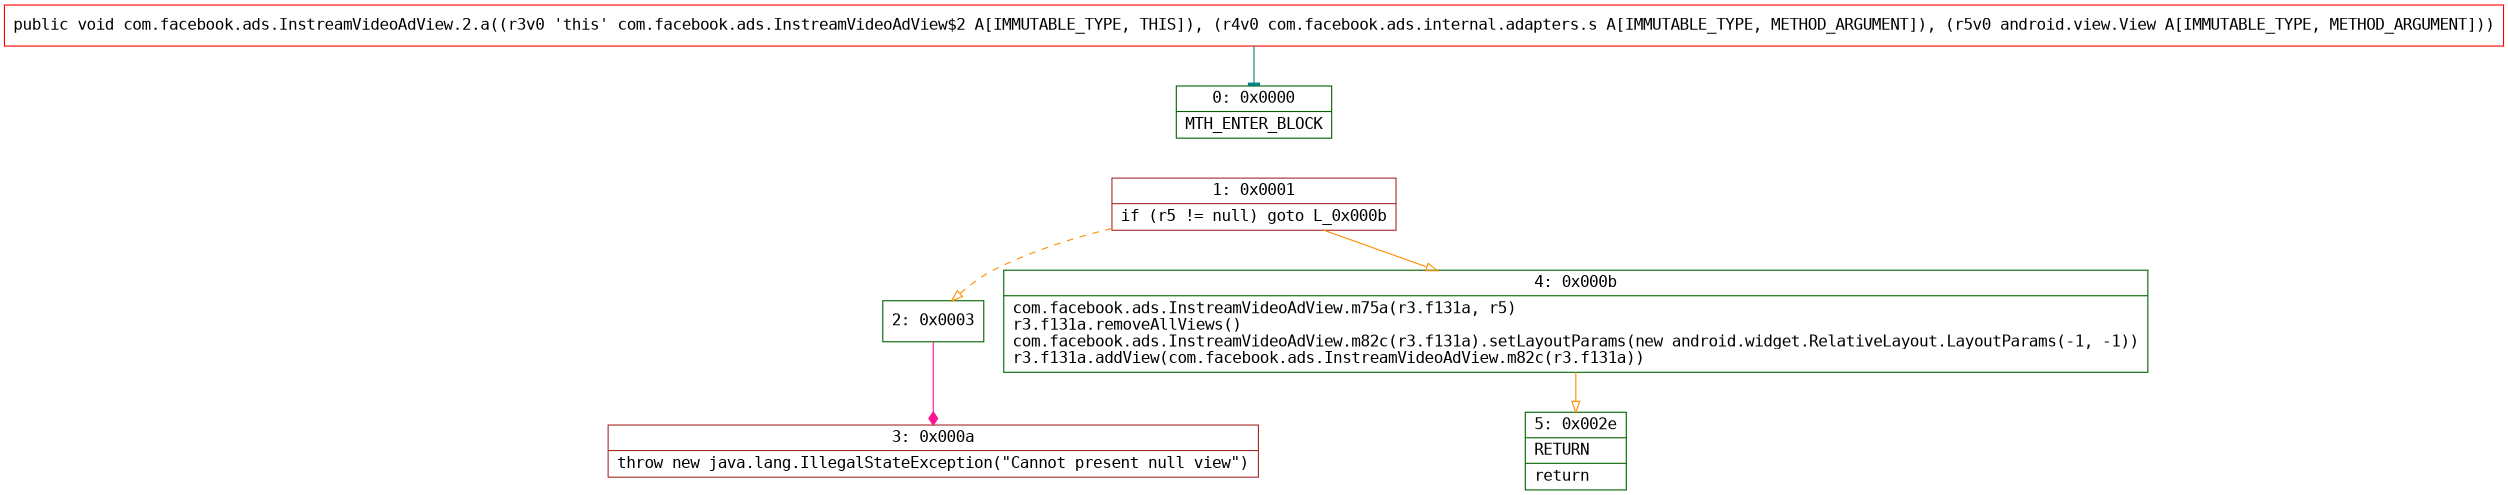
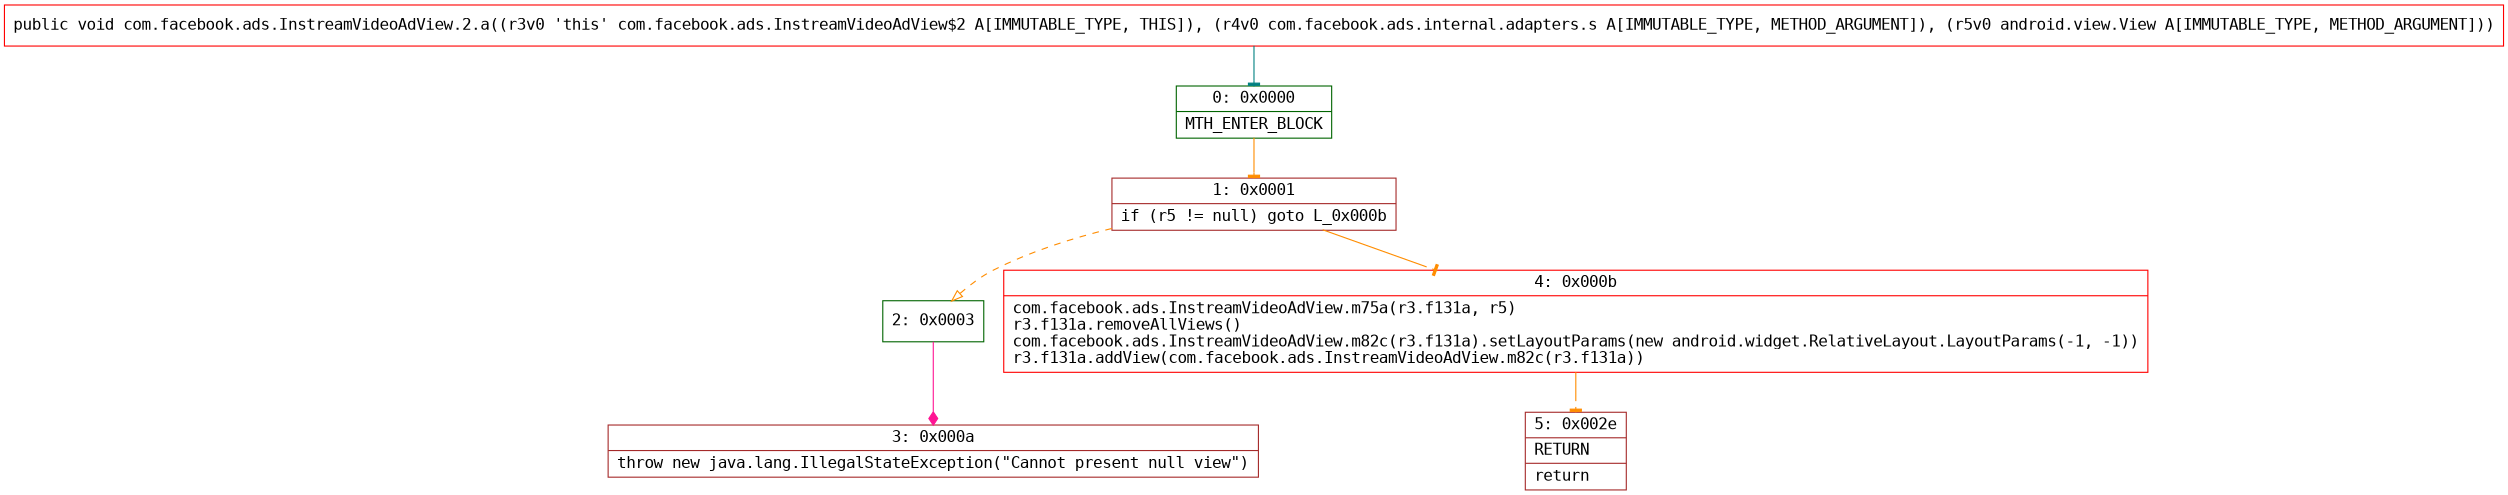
edge "0: 0x0000" -> "1: 0x0001": added
edge "1: 0x0001" -> "4: 0x000b": arrowhead onormal -> tee
node "4: 0x000b": color darkgreen -> red
edge "4: 0x000b" -> "5: 0x002e": arrowhead onormal -> tee
node "5: 0x002e": color darkgreen -> brown
